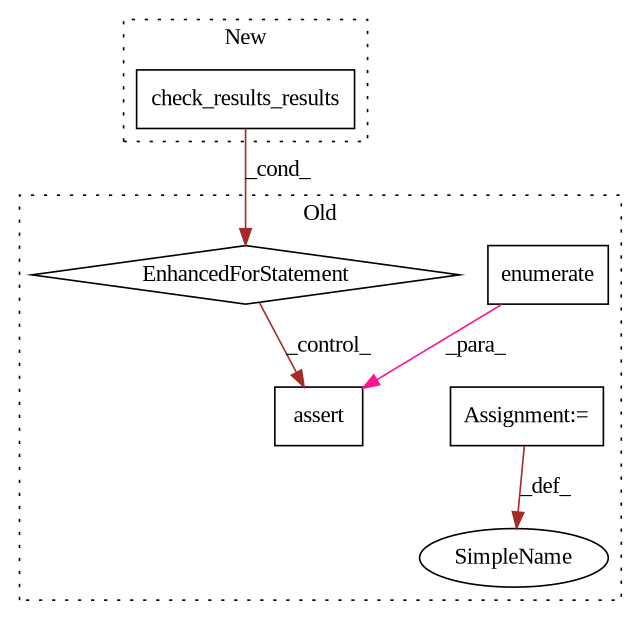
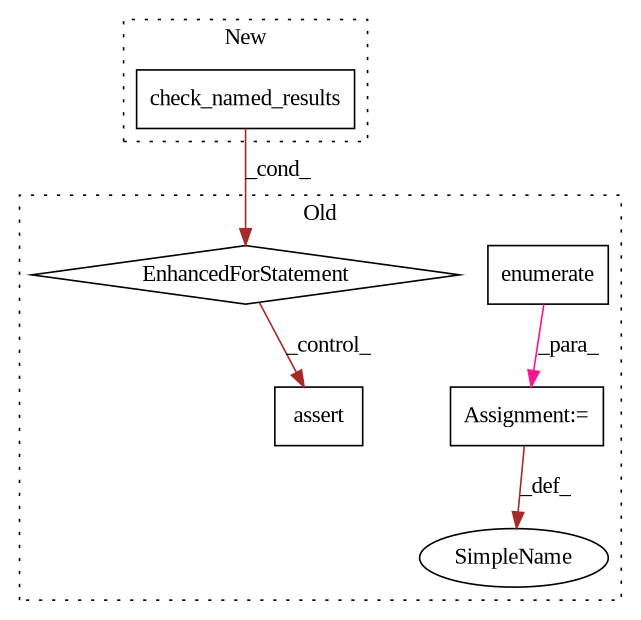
node "check_results_results": label "check_results_results" -> "check_named_results"
edge "enumerate" -> "assert": now "enumerate" -> "Assignment:="
